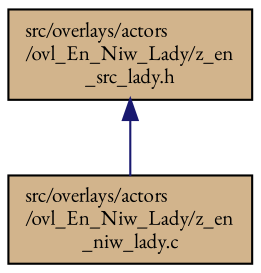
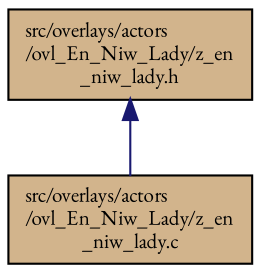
node "src/overlays/actors /ovl_En_Niw_Lady/z_en _src_lady.h": label "src/overlays/actors /ovl_En_Niw_Lady/z_en _src_lady.h" -> "src/overlays/actors /ovl_En_Niw_Lady/z_en _niw_lady.h"
